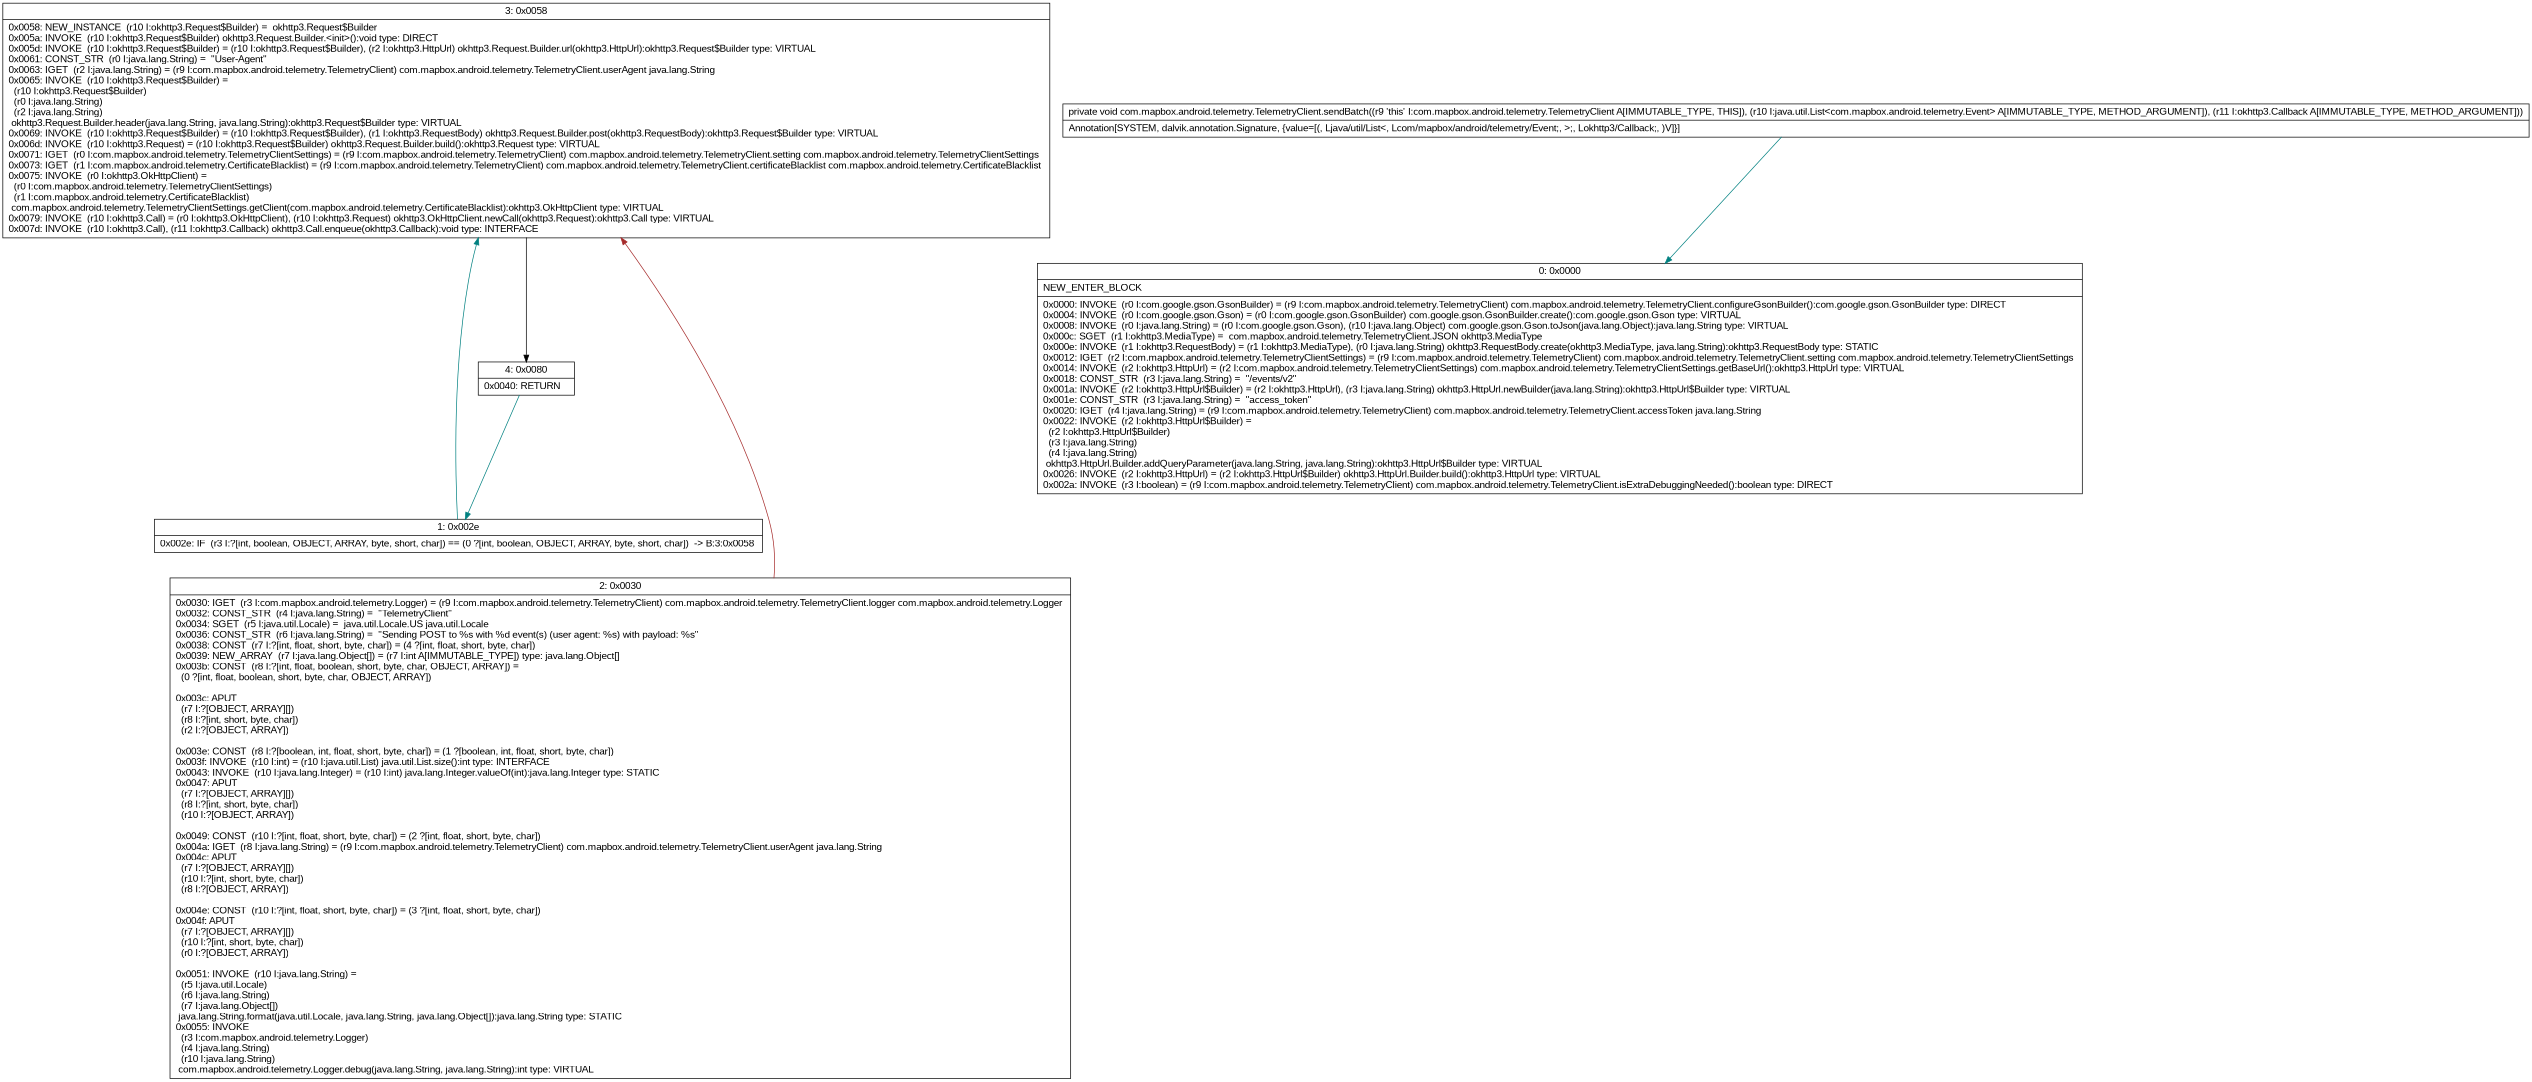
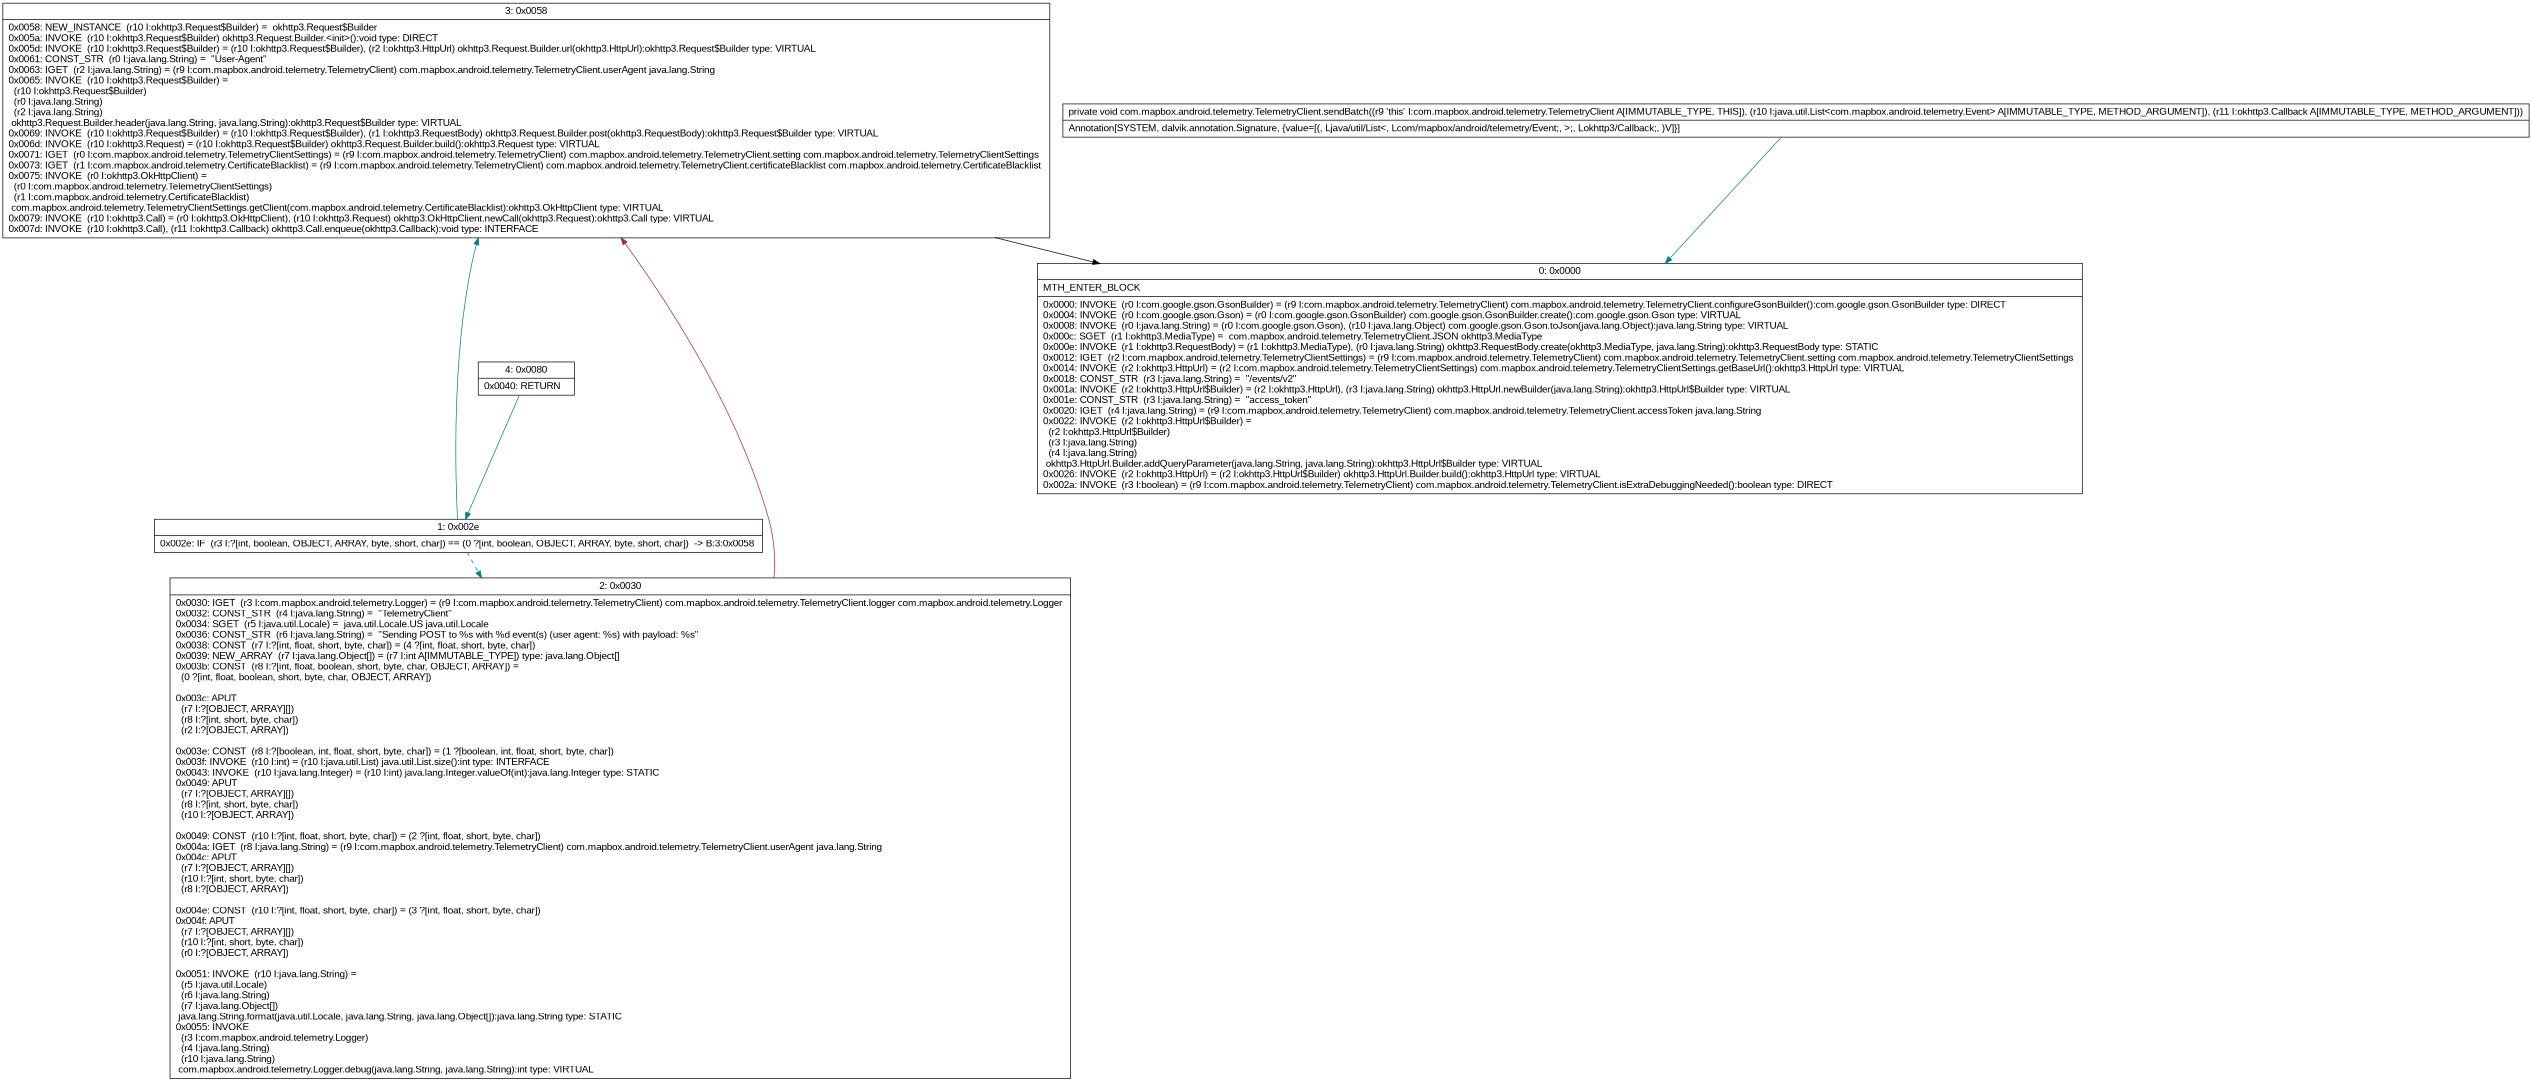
node "0: 0x0000": text "NEW_ENTER_BLOCK" -> "MTH_ENTER_BLOCK"
edge "3: 0x0058" -> "4: 0x0080": now "3: 0x0058" -> "0: 0x0000"
edge "1: 0x002e" -> "2: 0x0030": added
node "2: 0x0030": text "0x0047: APUT" -> "0x0049: APUT"
